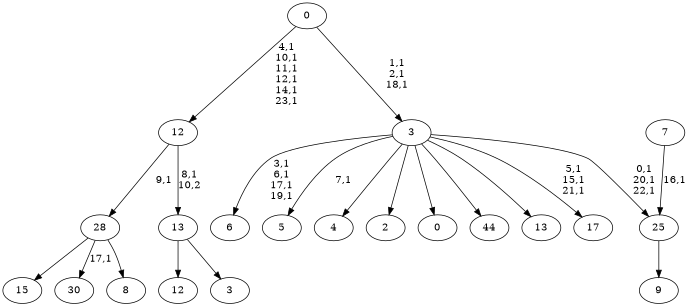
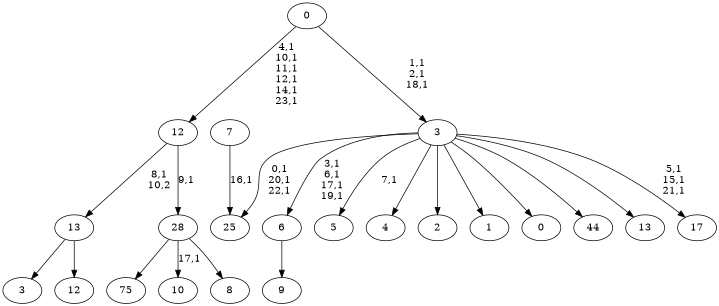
node "1": added
edge "25" -> "9": now "6" -> "9"
node "15": label "15" -> "75"
node "30": label "30" -> "10"
